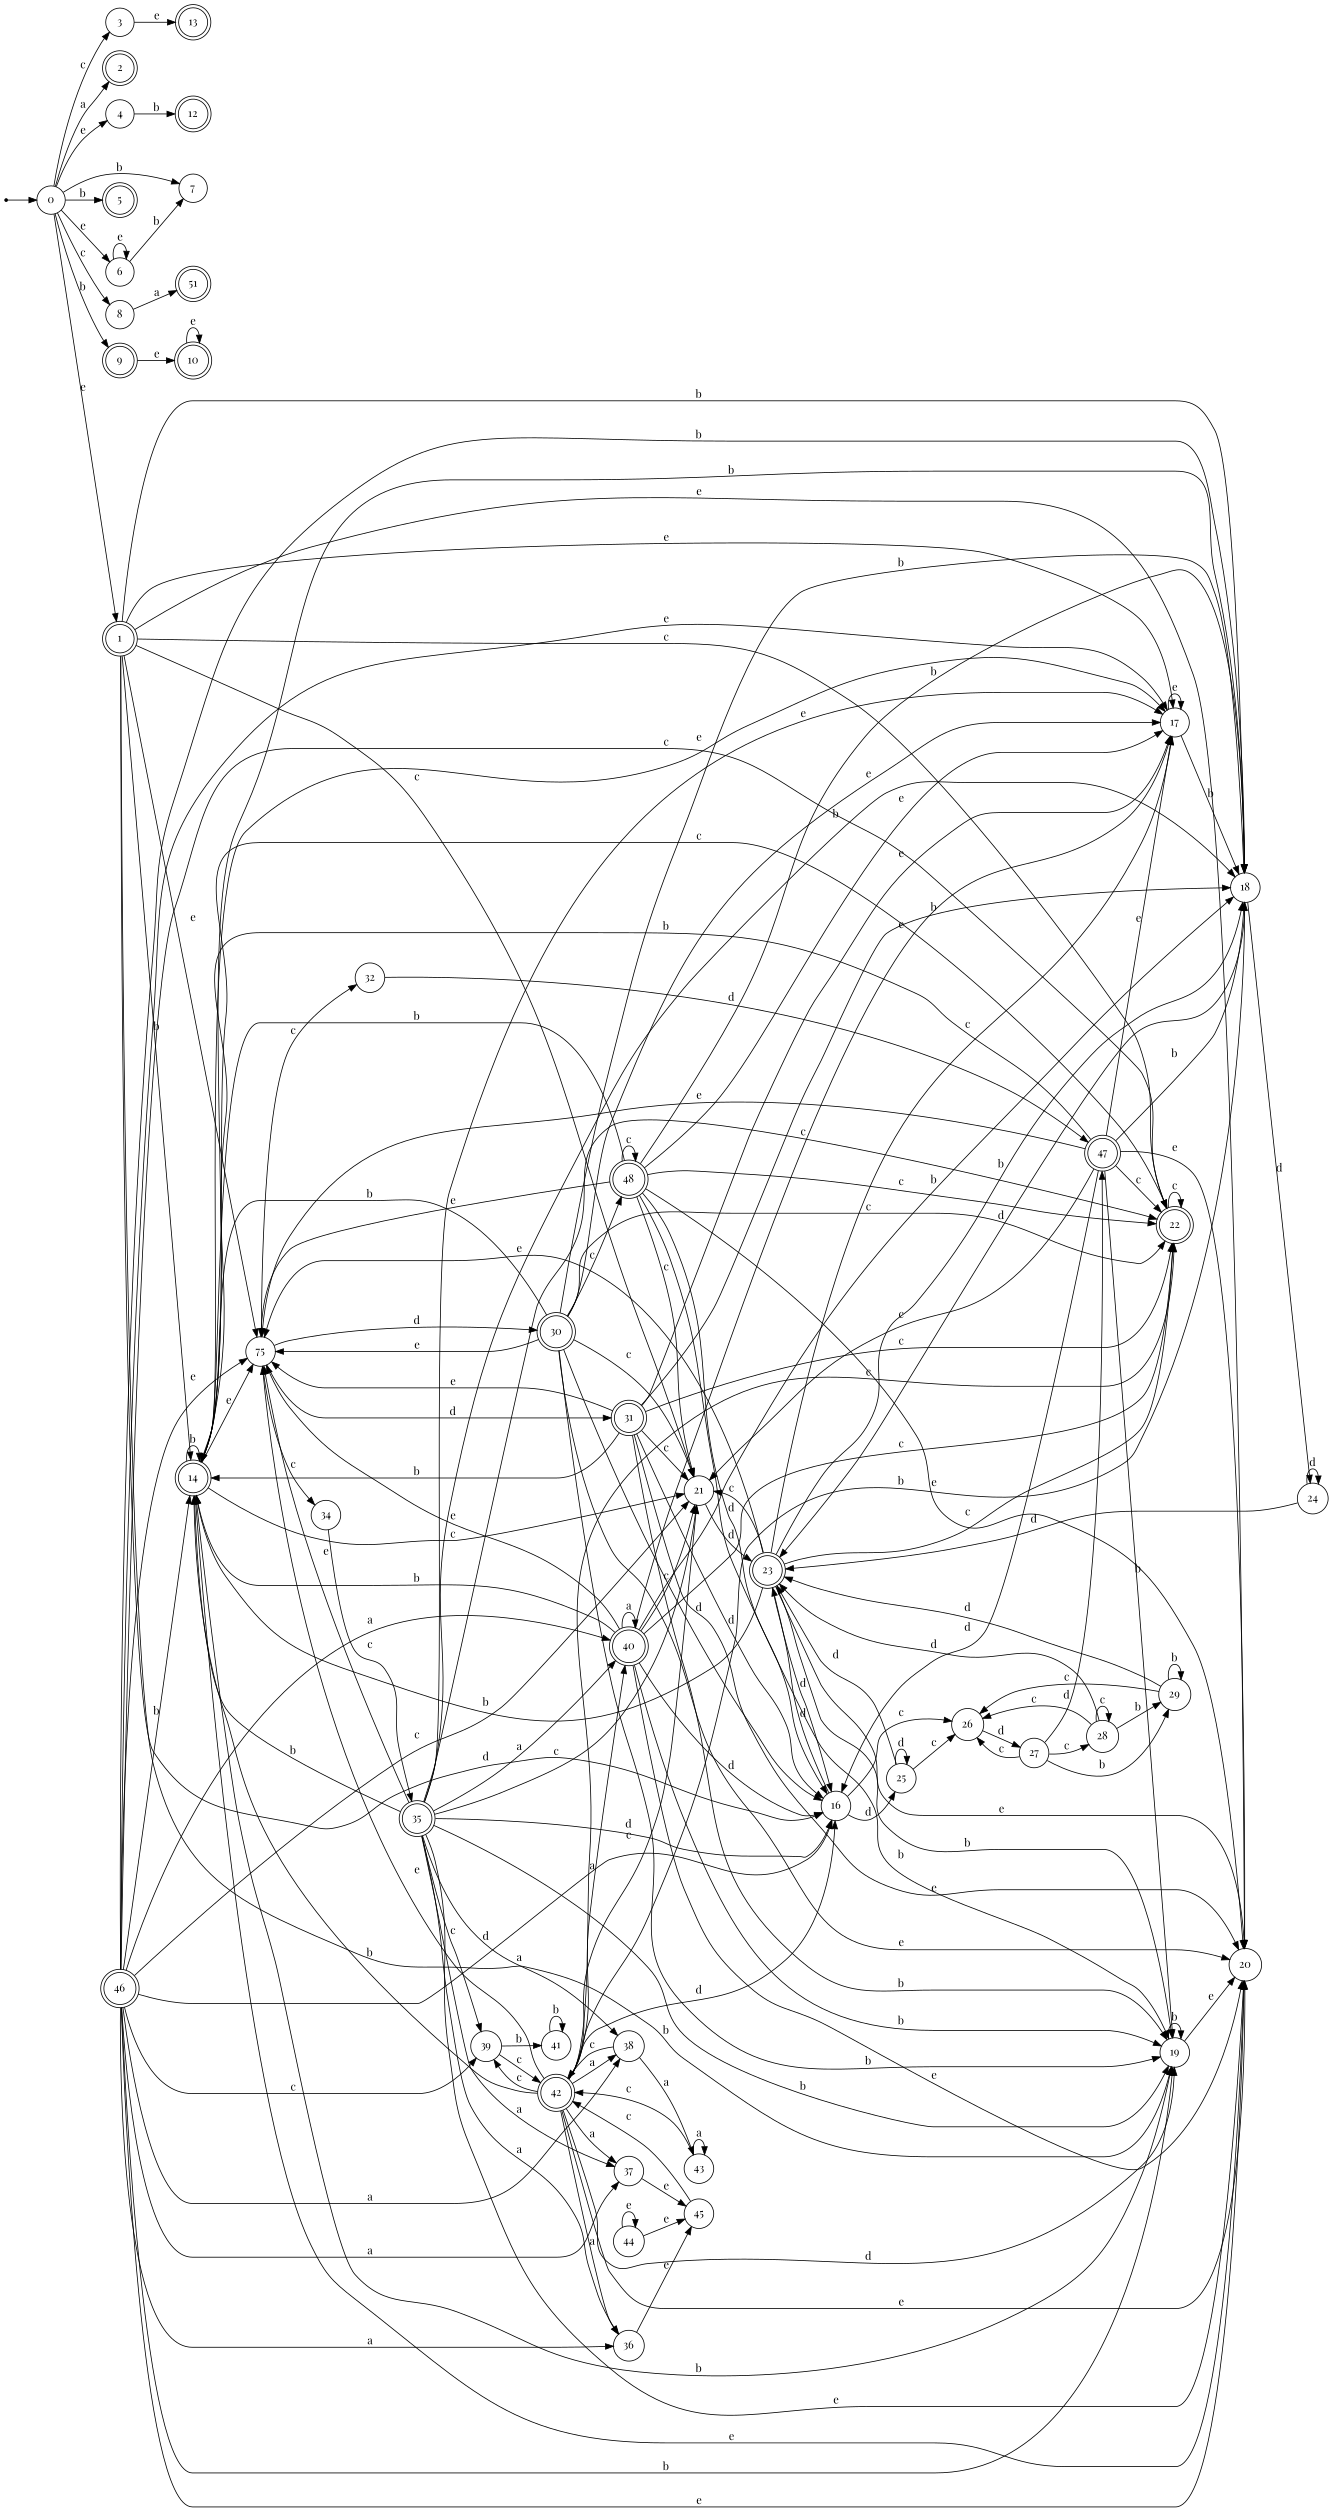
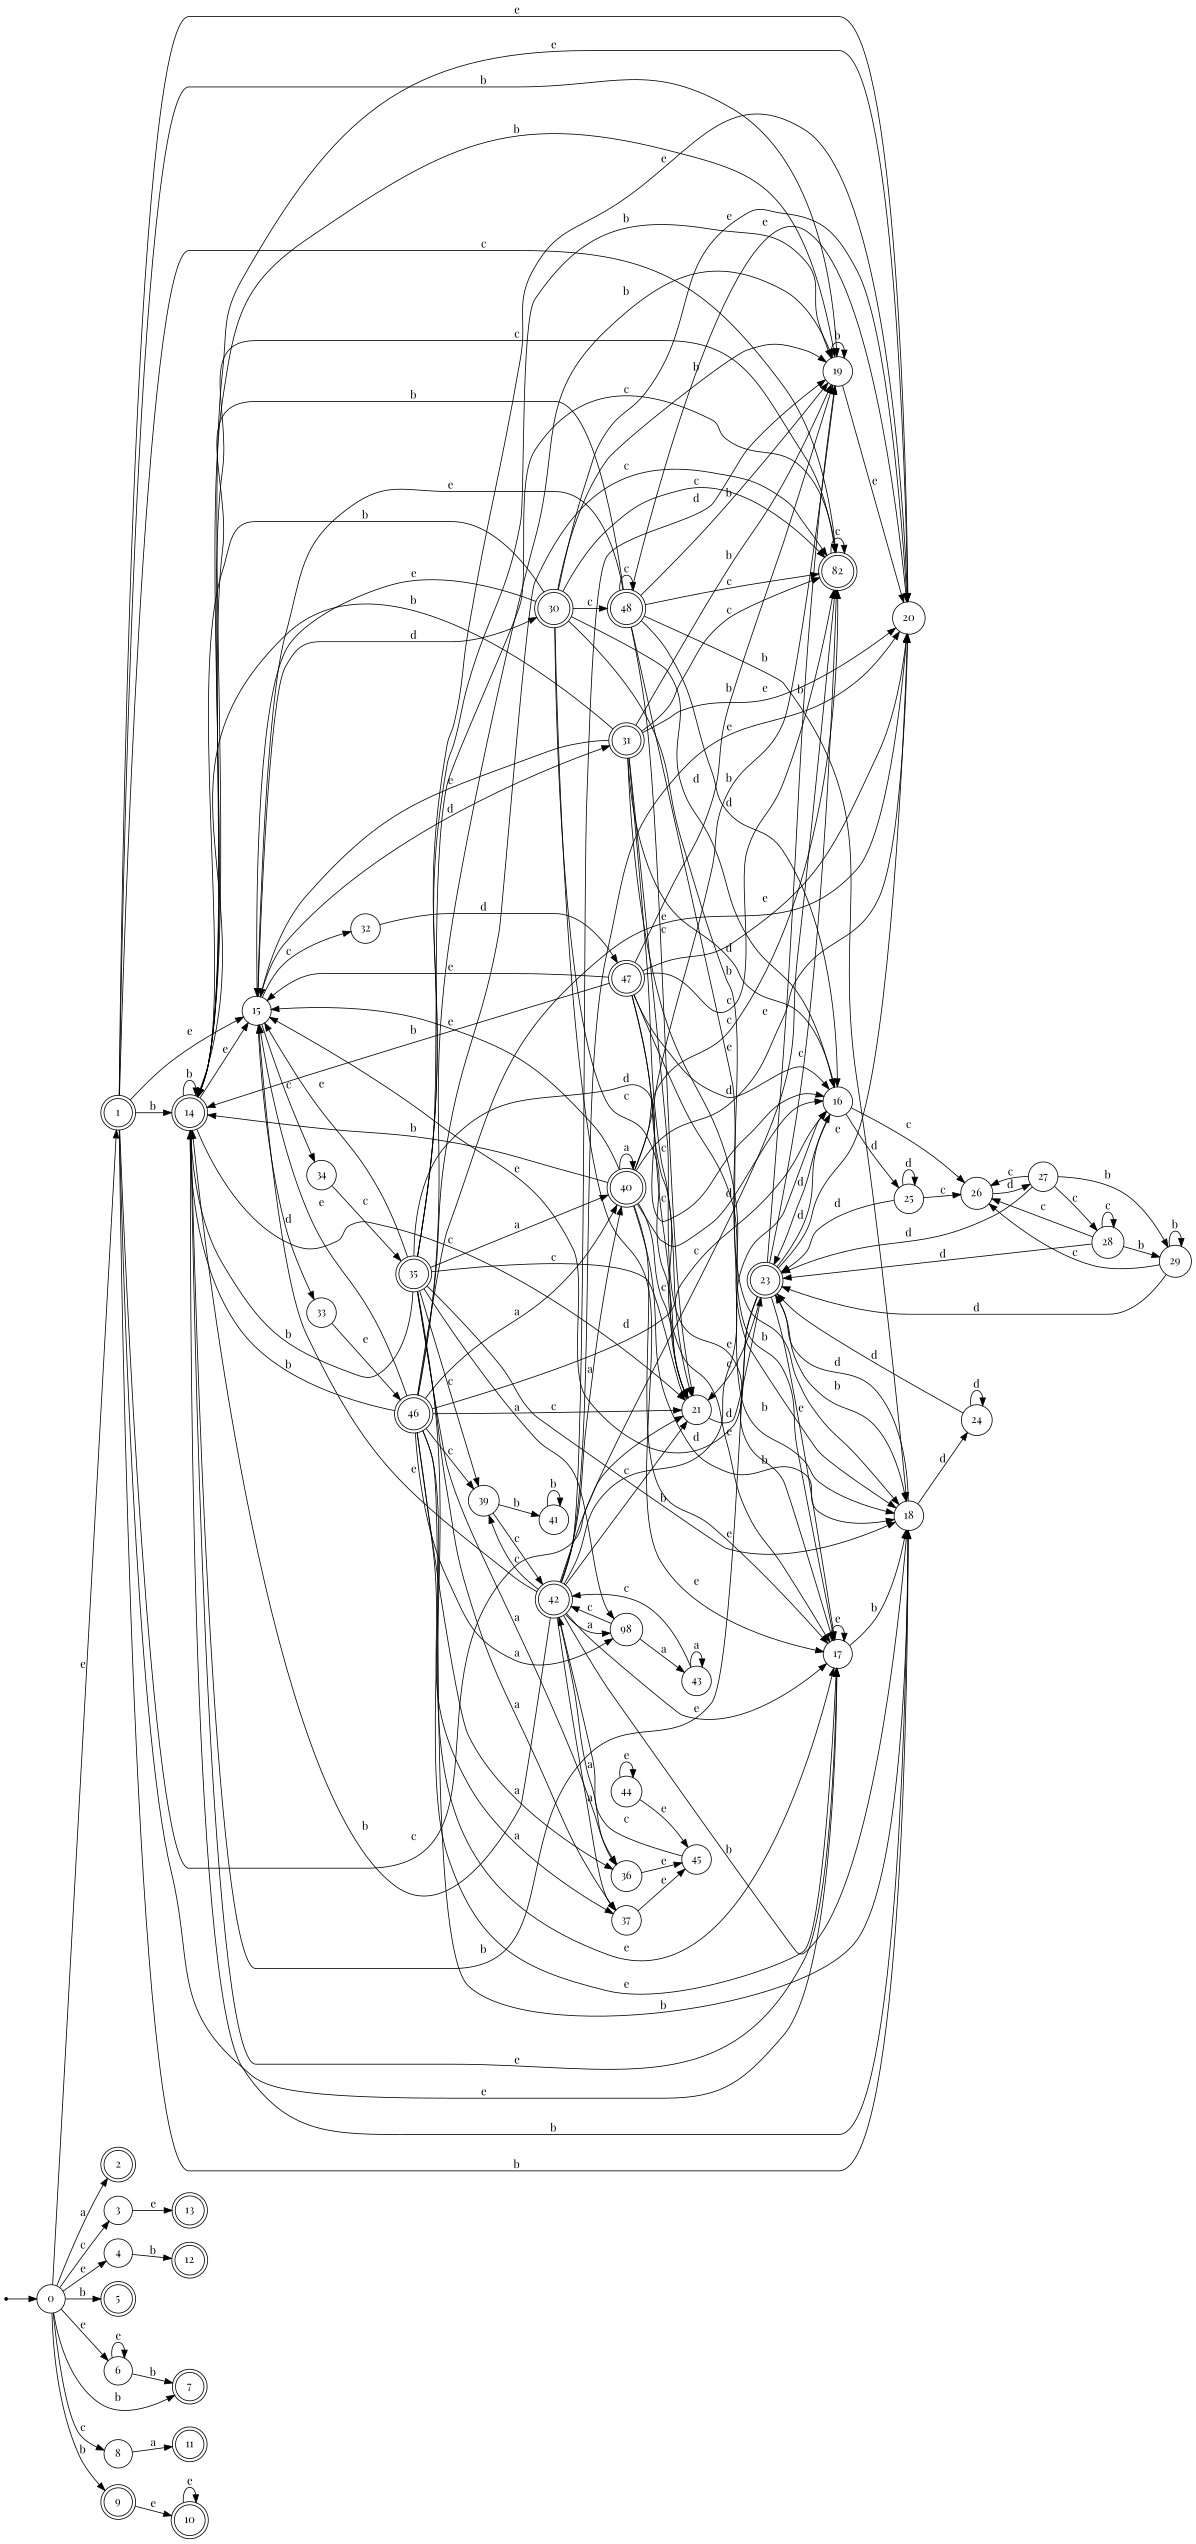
node "7": shape circle -> doublecircle
node "51": label "51" -> "11"
edge "23" -> "17": label "c" -> "e"
node "22": label "22" -> "82"
node "33": added
node "75": label "75" -> "15"
edge "27" -> "47": now "27" -> "23"
edge "42" -> "17": added, label "e"
edge "1" -> "16": removed, label "d"
node "38": label "38" -> "98"
